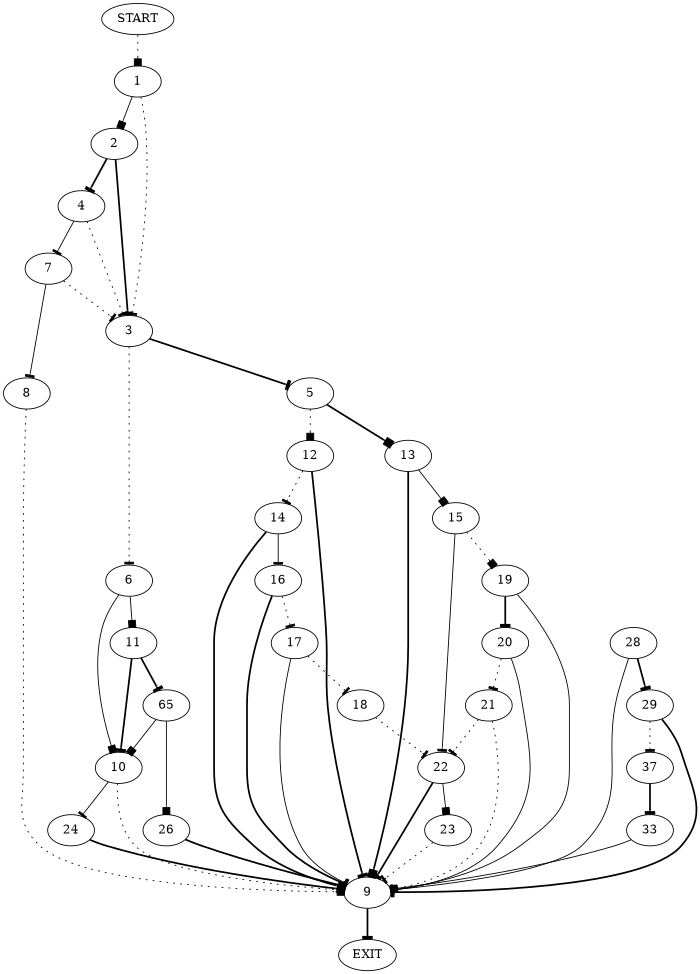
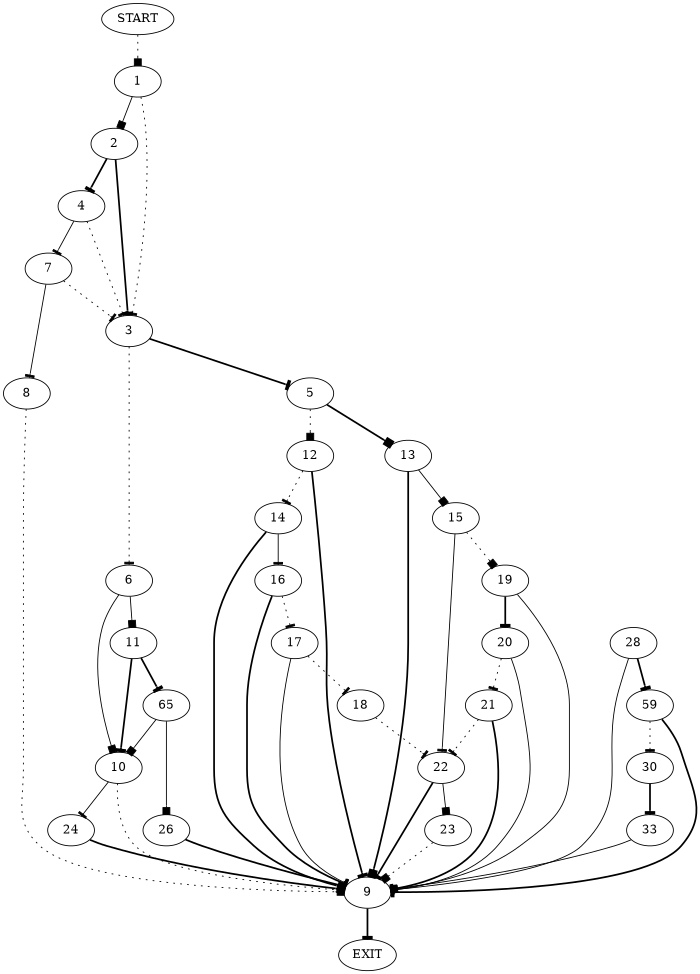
node "29": label "29" -> "59"
node "37": label "37" -> "30"
edge "21" -> "9": style dotted -> bold
edge "23" -> "9": arrowhead tee -> box
